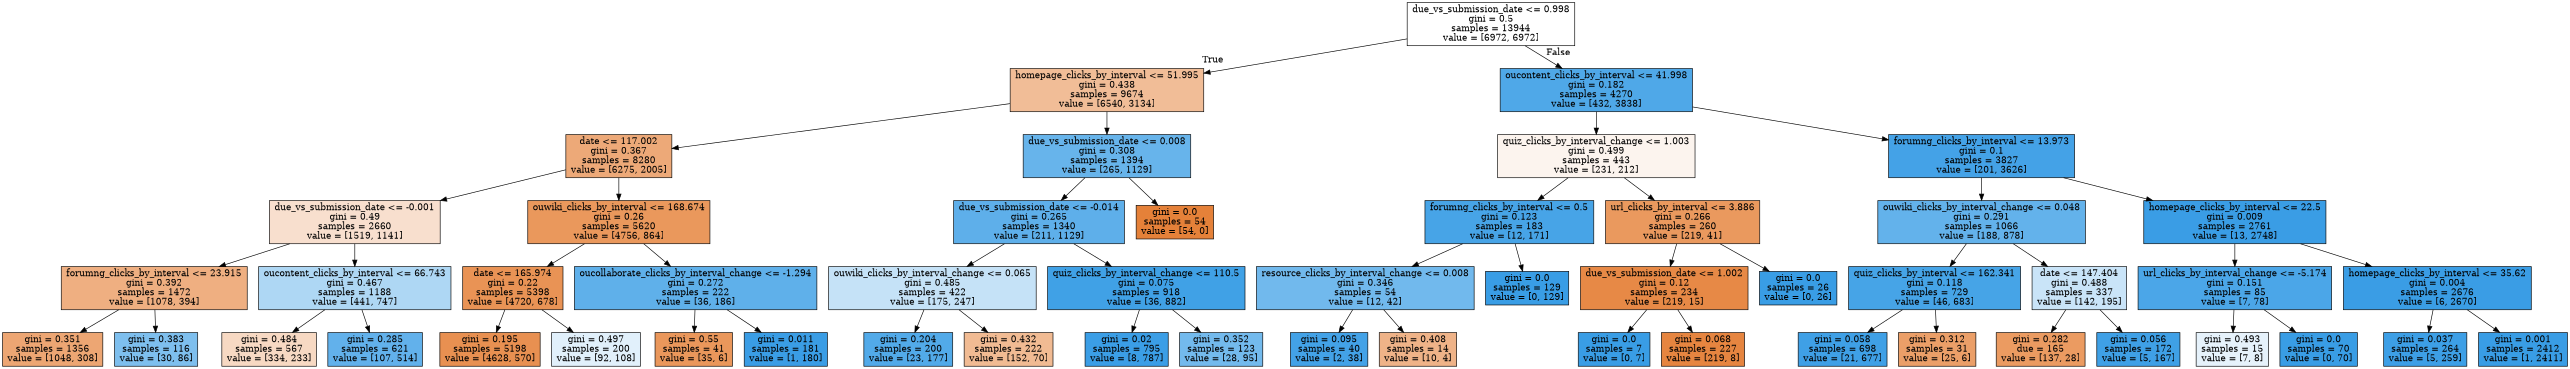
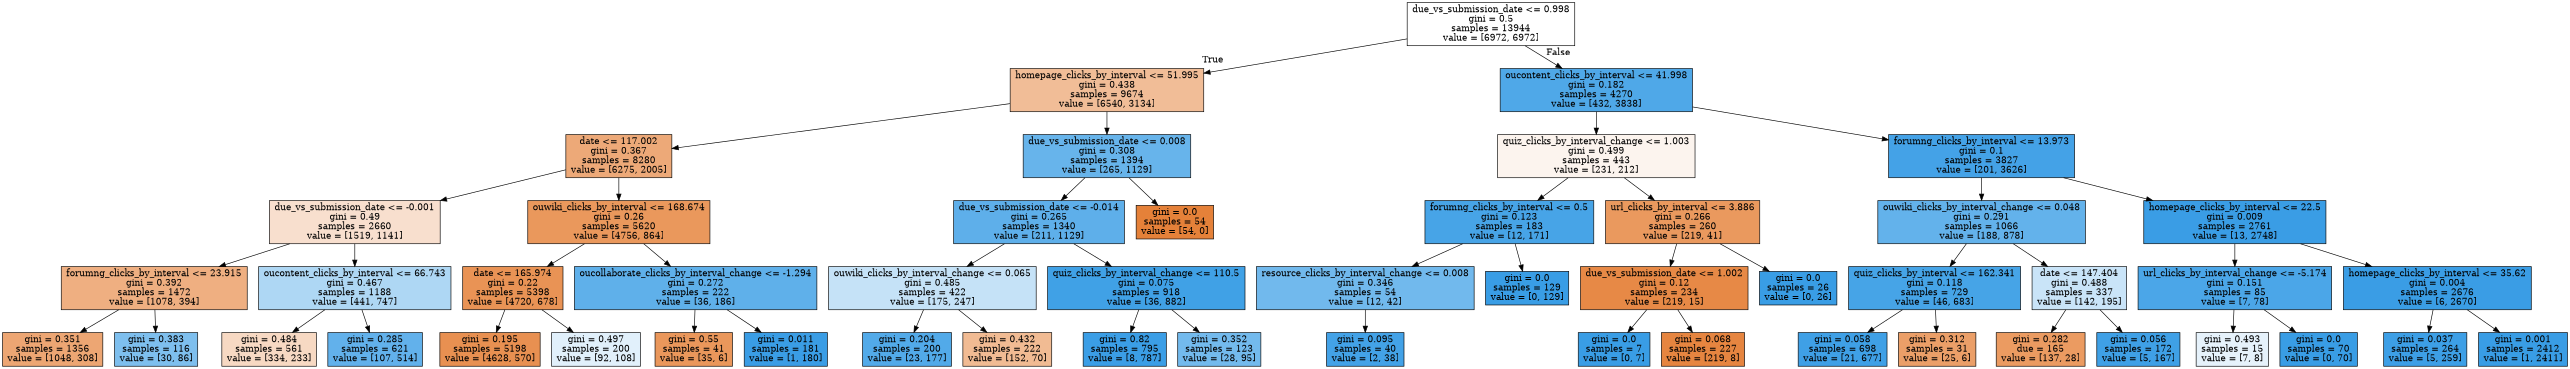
node "gini = 0.484 samples = 567 value = [334, 233]": label "gini = 0.484 samples = 567 value = [334, 233]" -> "gini = 0.484 samples = 561 value = [334, 233]"
node "gini = 0.02 samples = 795 value = [8, 787]": label "gini = 0.02 samples = 795 value = [8, 787]" -> "gini = 0.82 samples = 795 value = [8, 787]"
node "gini = 0.408 samples = 14 value = [10, 4]": removed
